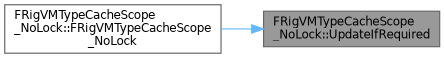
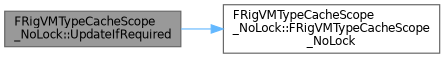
edge "FRigVMTypeCacheScope _NoLock::FRigVMTypeCacheScope _NoLock" -> "FRigVMTypeCacheScope _NoLock::UpdateIfRequired": reversed
